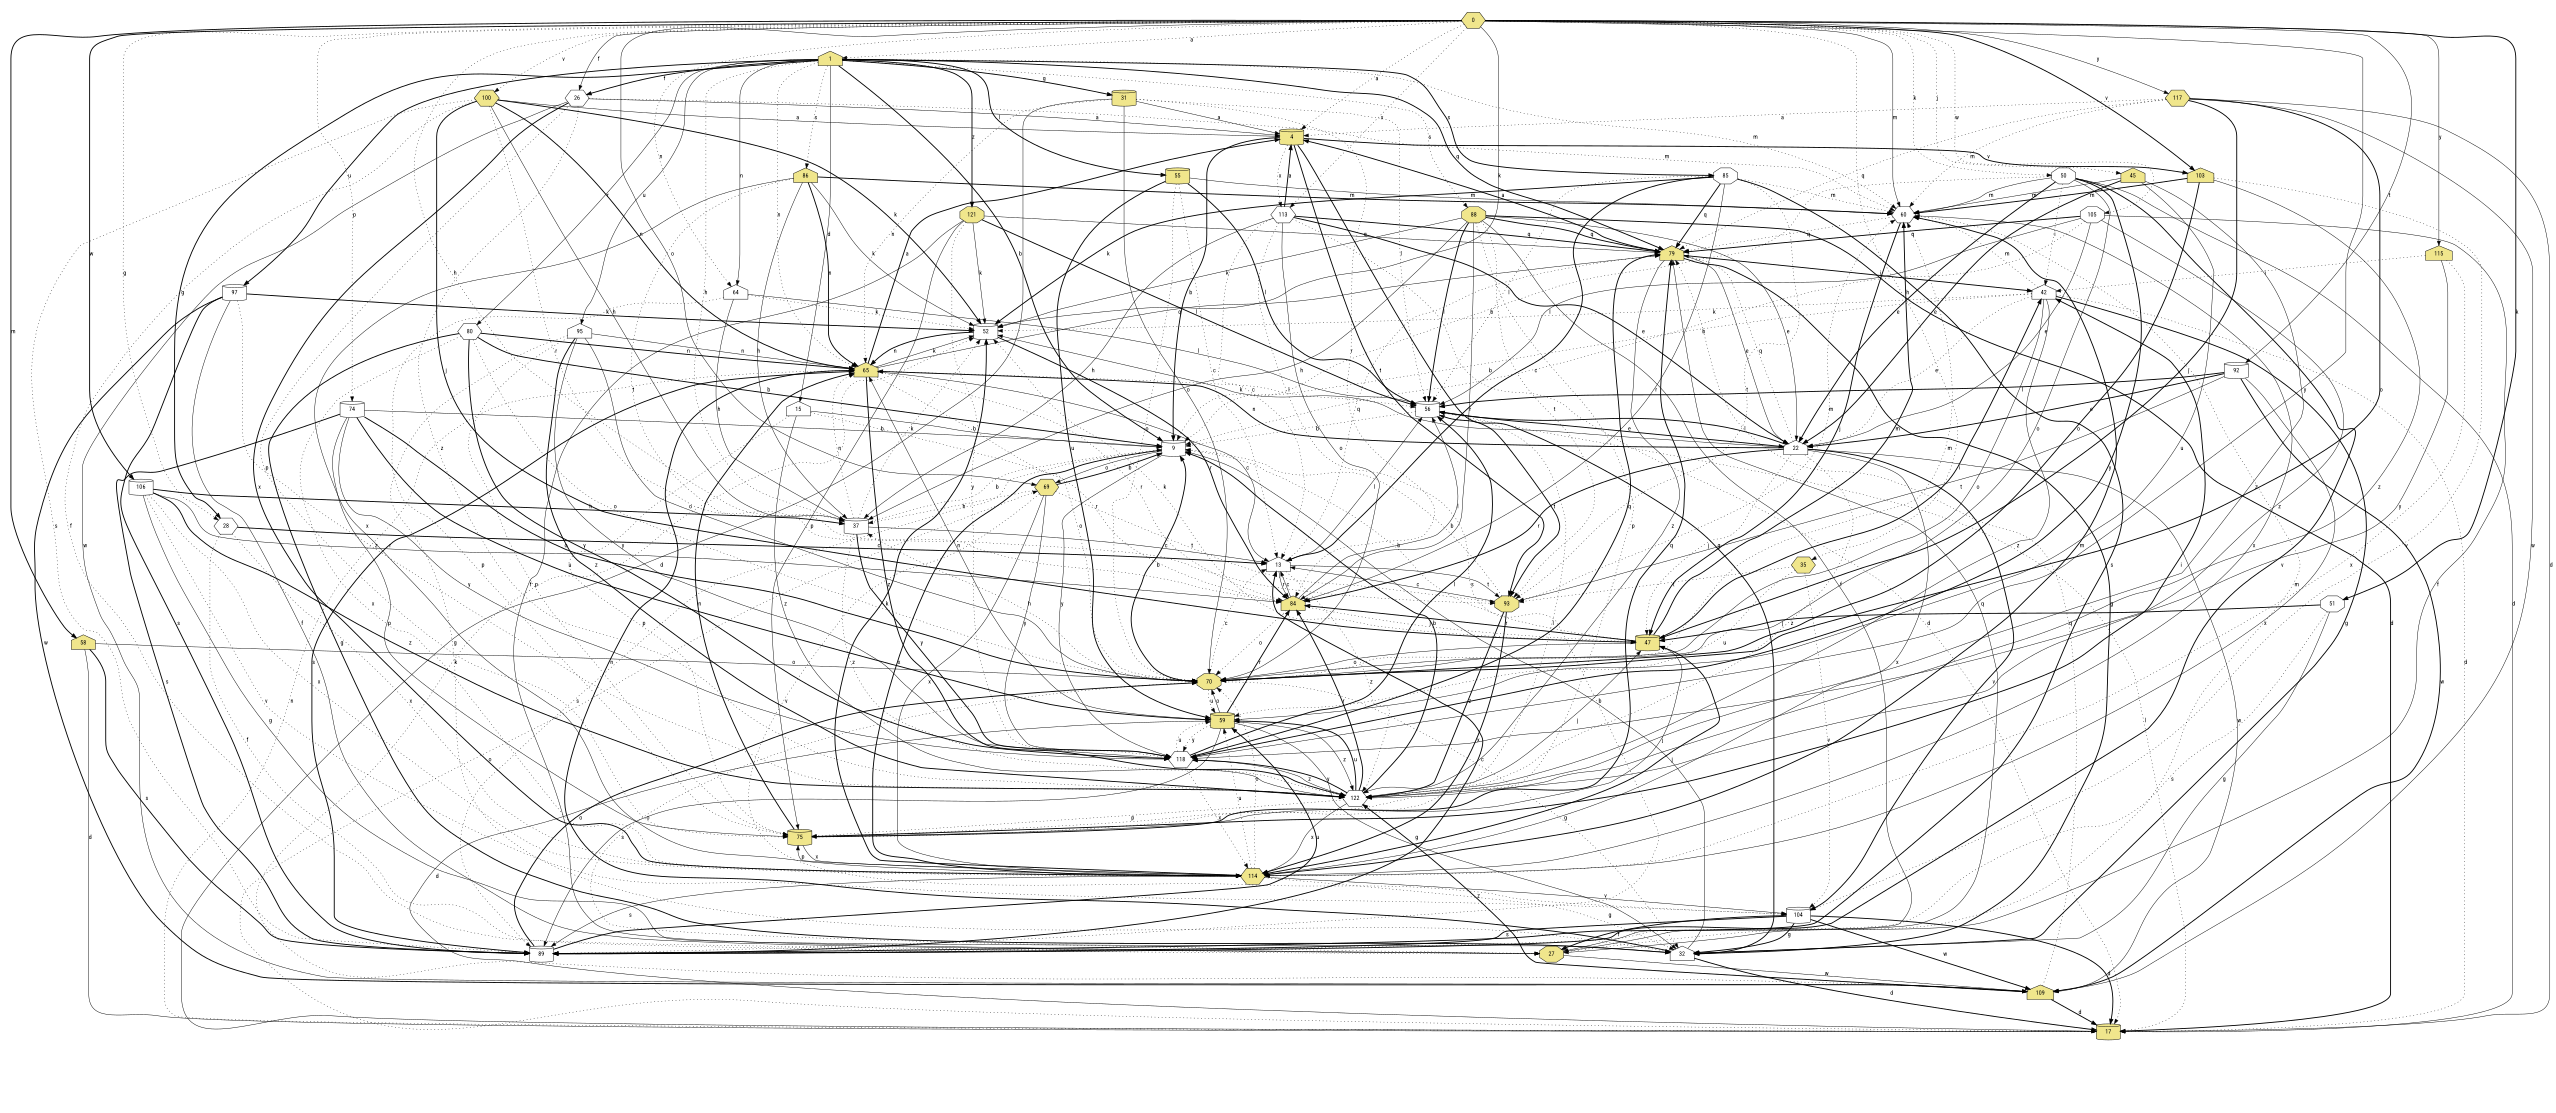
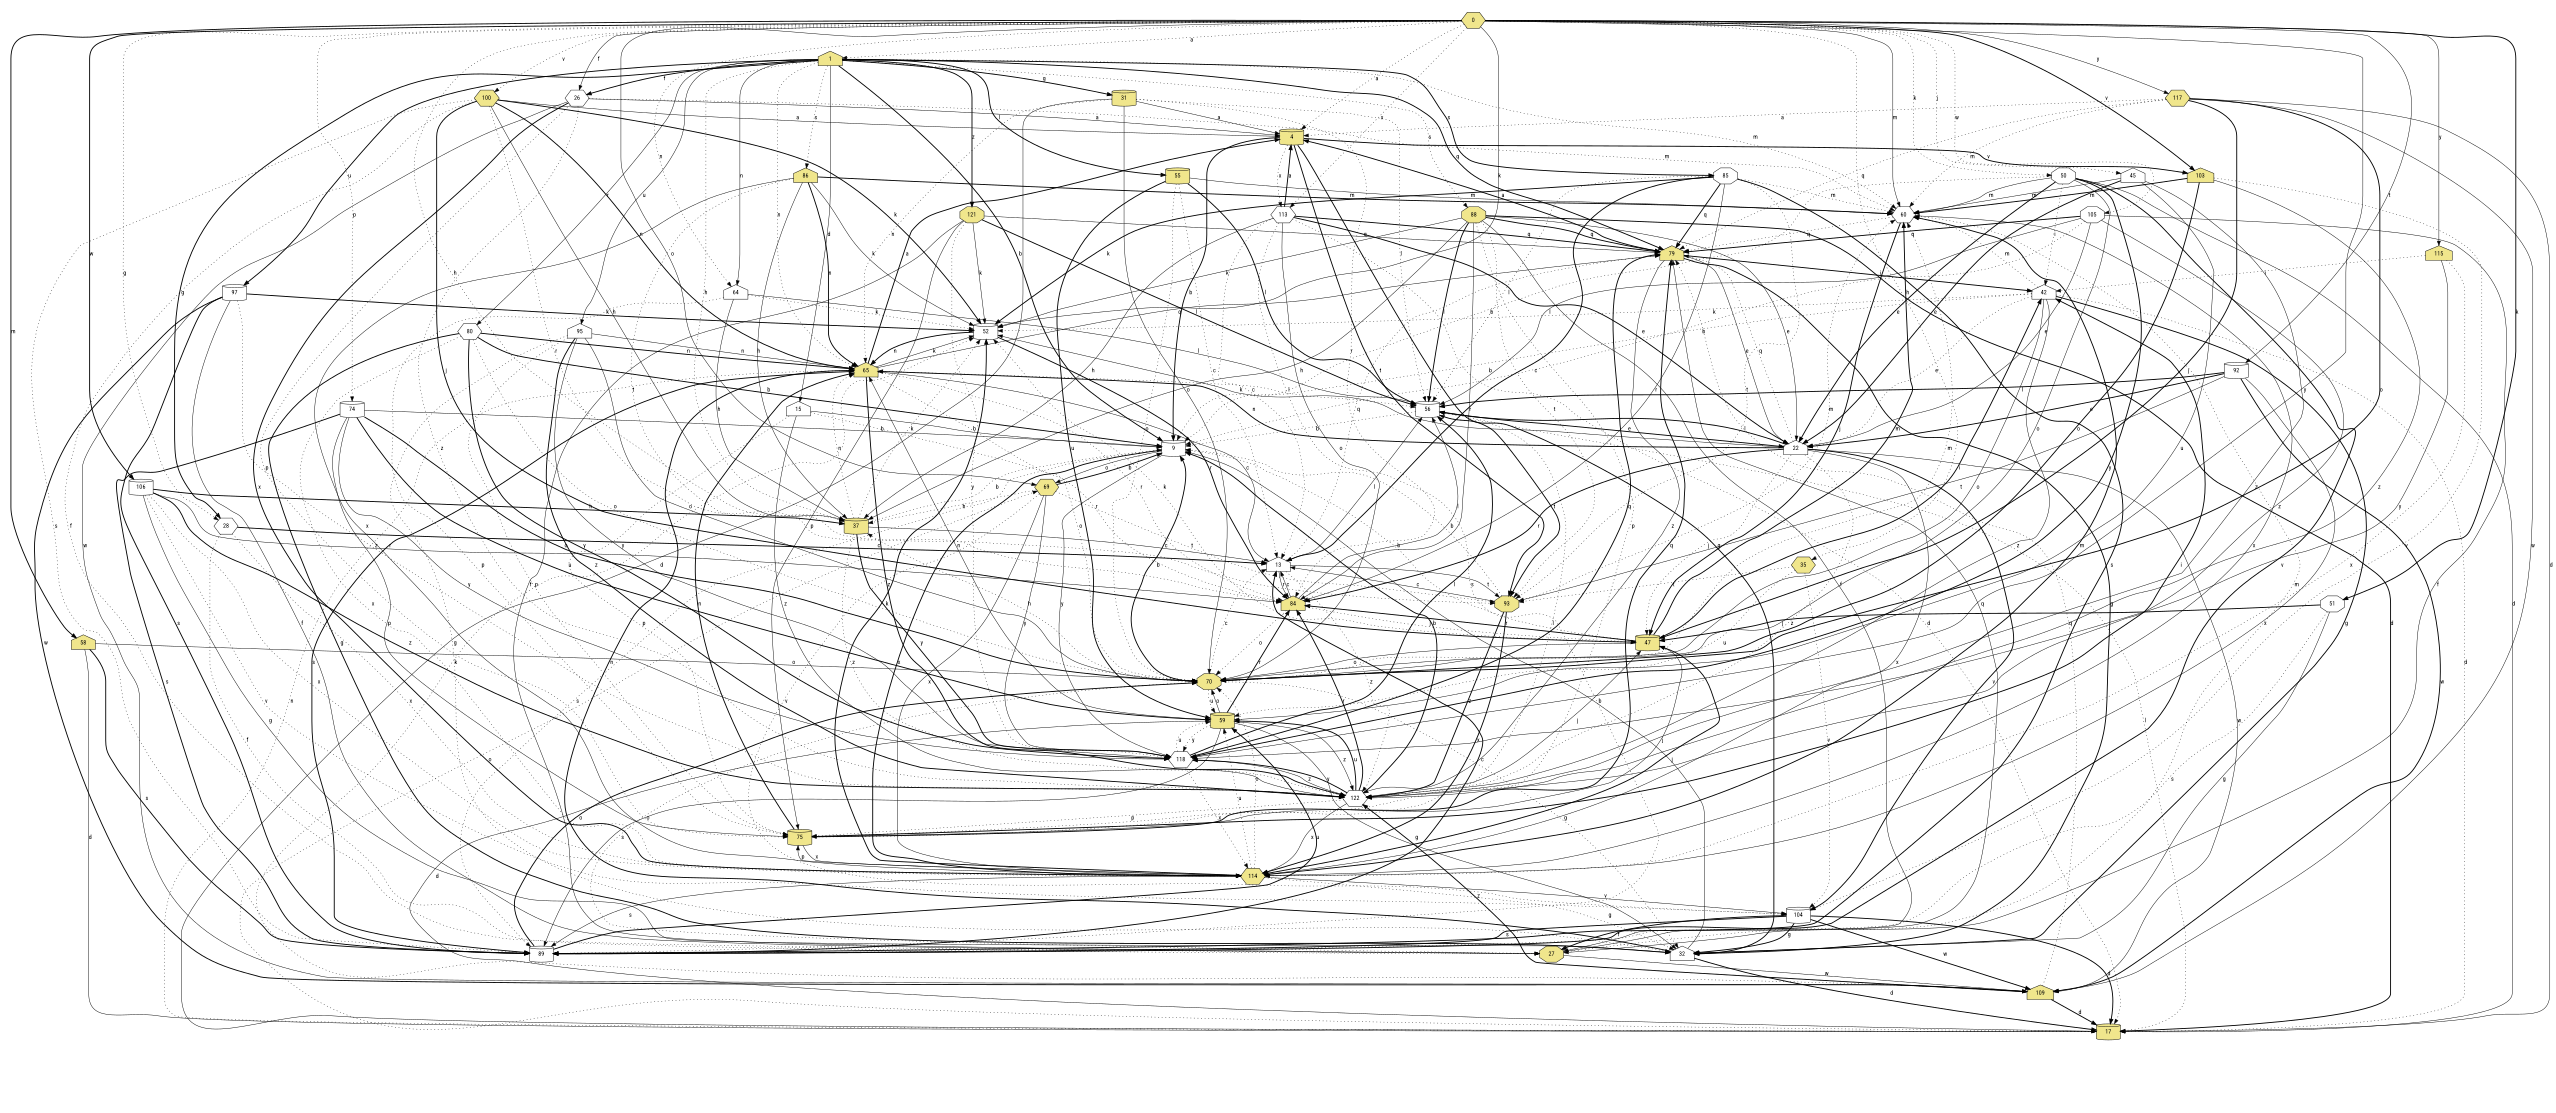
node "45": fillcolor khaki -> white
node "37": fillcolor white -> khaki
